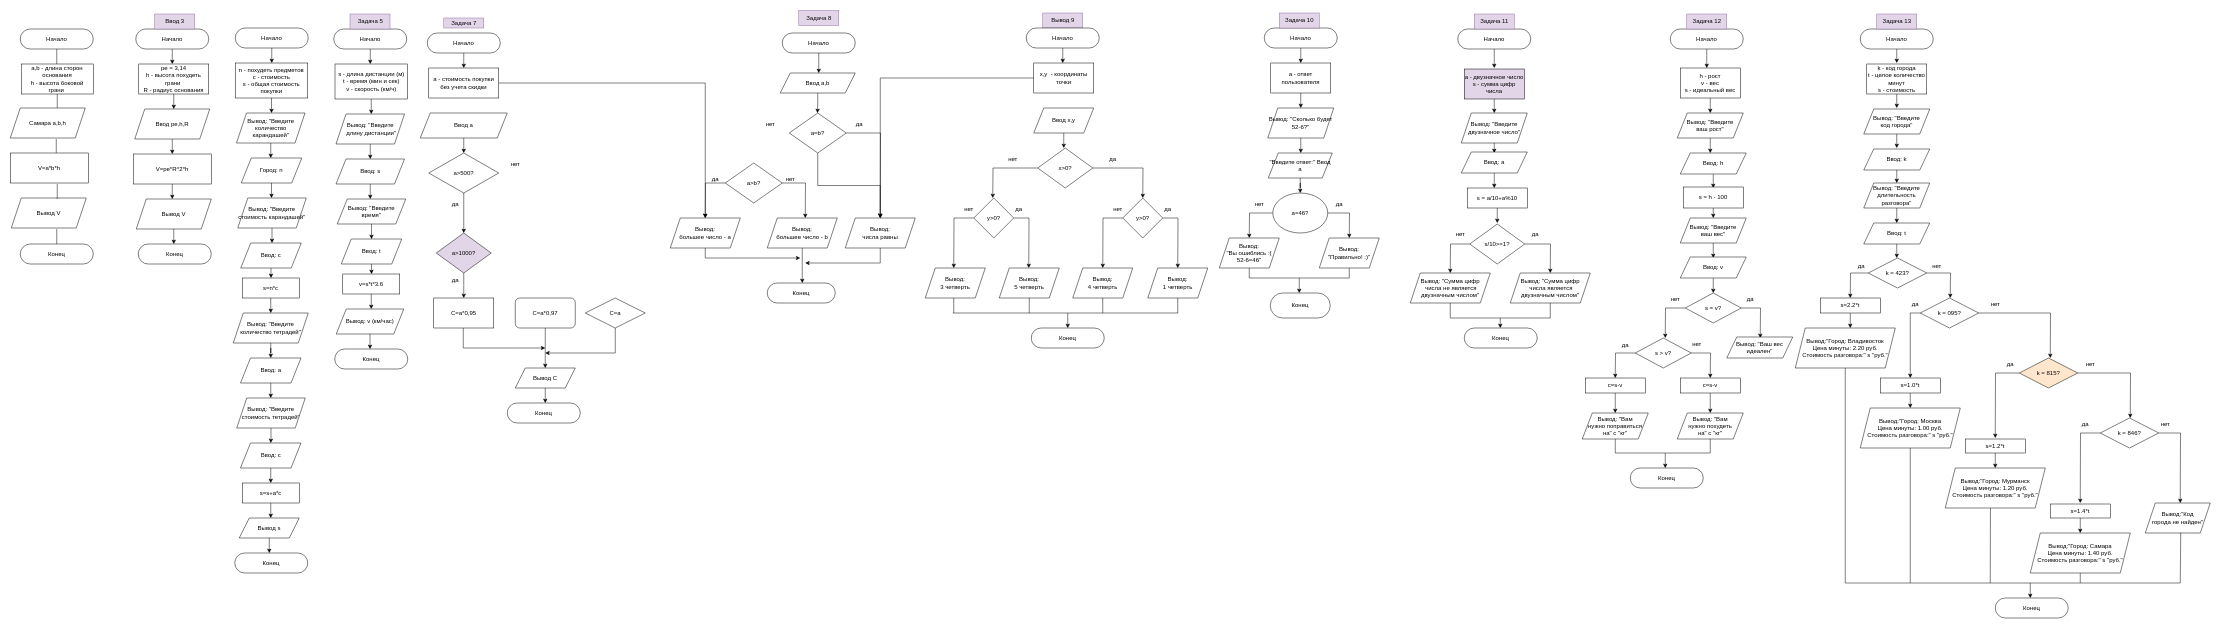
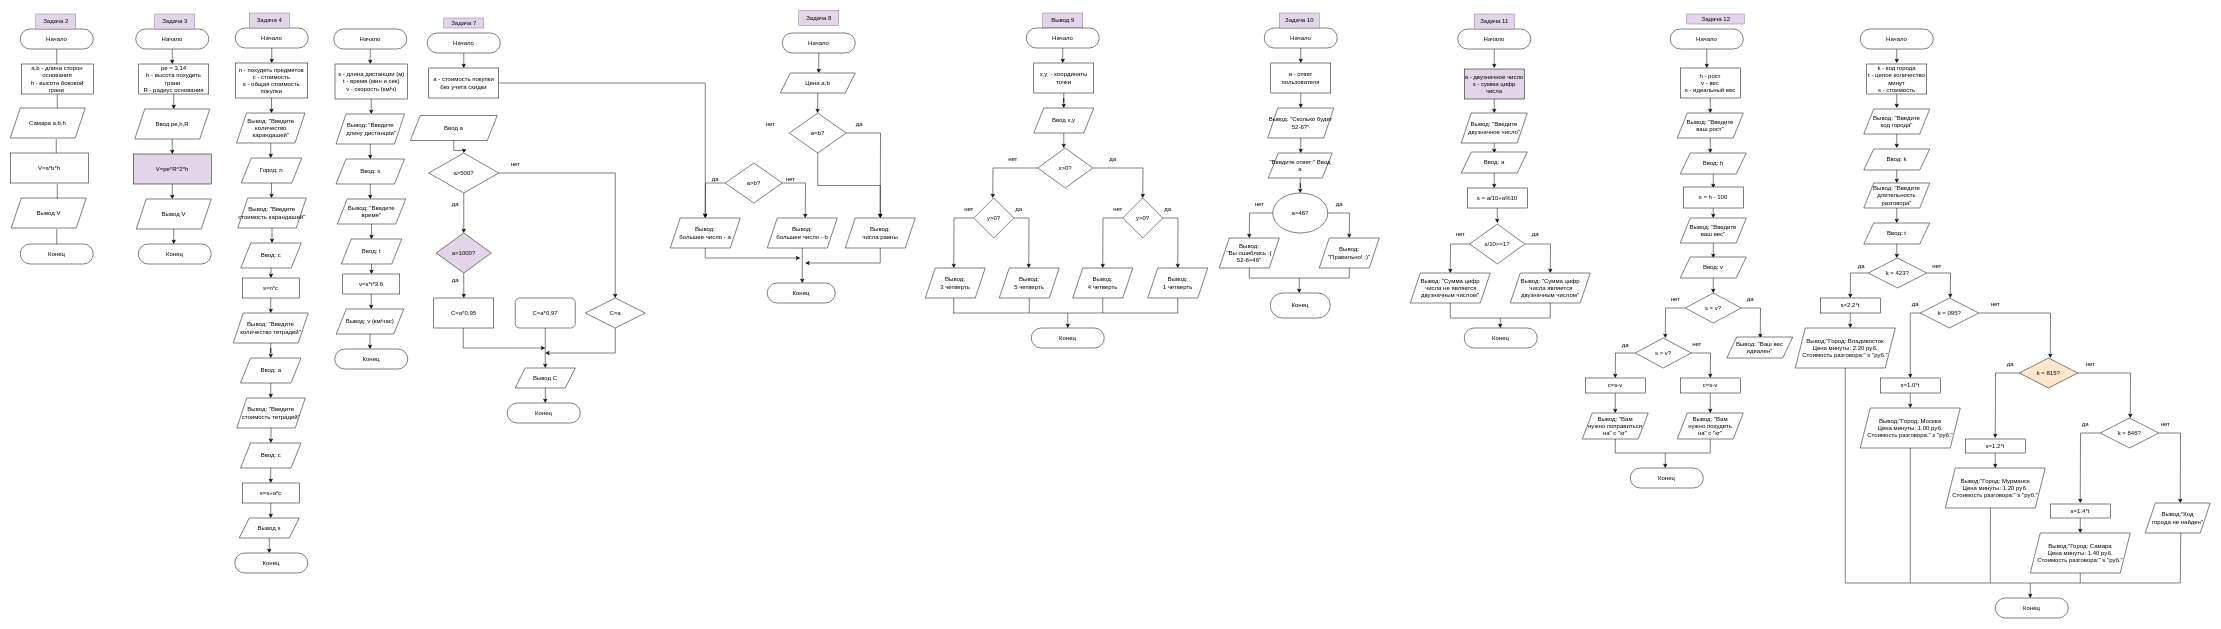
node "Задача 4": added
node "Задача 2": added
node "Ввод 3": label "Ввод 3" -> "Задача 3"
node "Задача 5": removed
node "Задача 12": size 40x15 -> 58x10
node "Задача 13": removed
edge "x,y - координаты точки" -> "Вывод: числа равны": now "x,y - координаты точки" -> "Ввод x,y"
node "Ввод a,b": label "Ввод a,b" -> "Цена a,b"
node "Ввод a": moved (464, 125) -> (454, 128)
node "V=pe*R^2*h": fillcolor #ffffff -> #e1d5e7
edge "a>500?" -> "С=a": added
